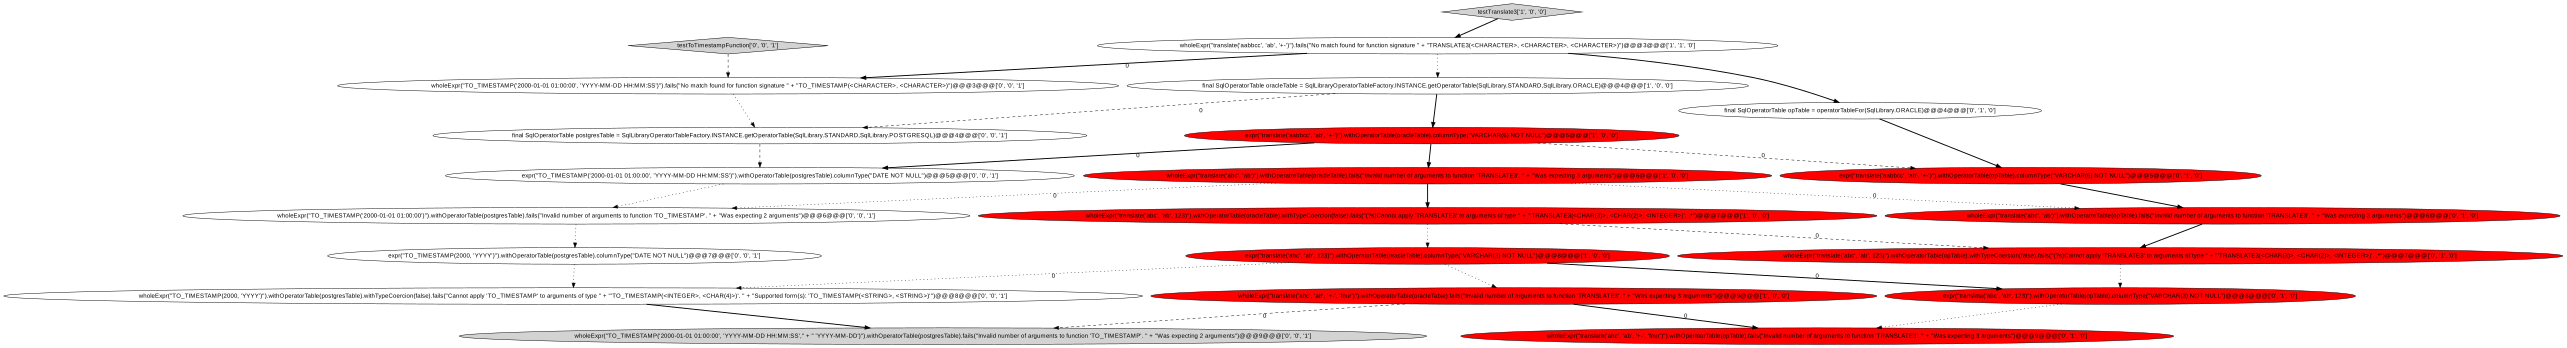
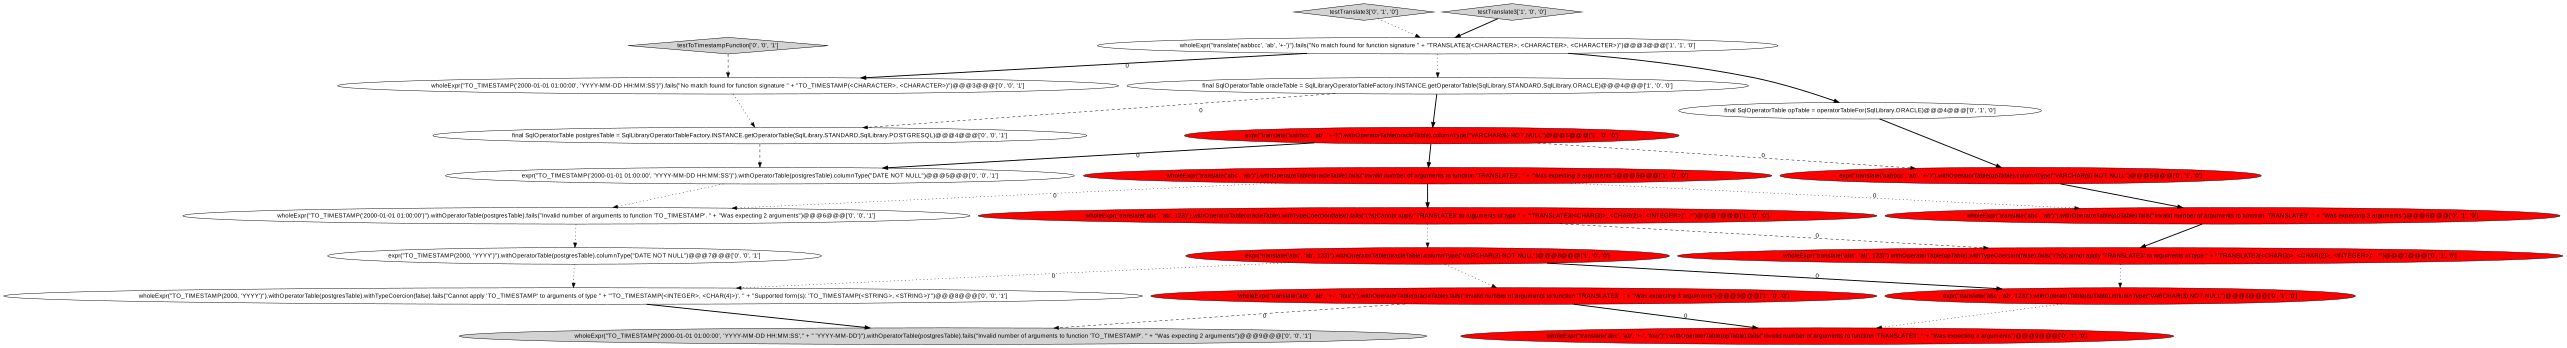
node "testTranslate3['0', '1', '0']": added
